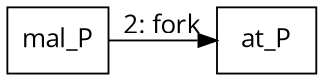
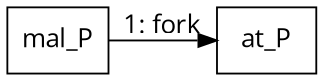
edge "mal_P" -> "at_P": label "2: fork" -> "1: fork"
